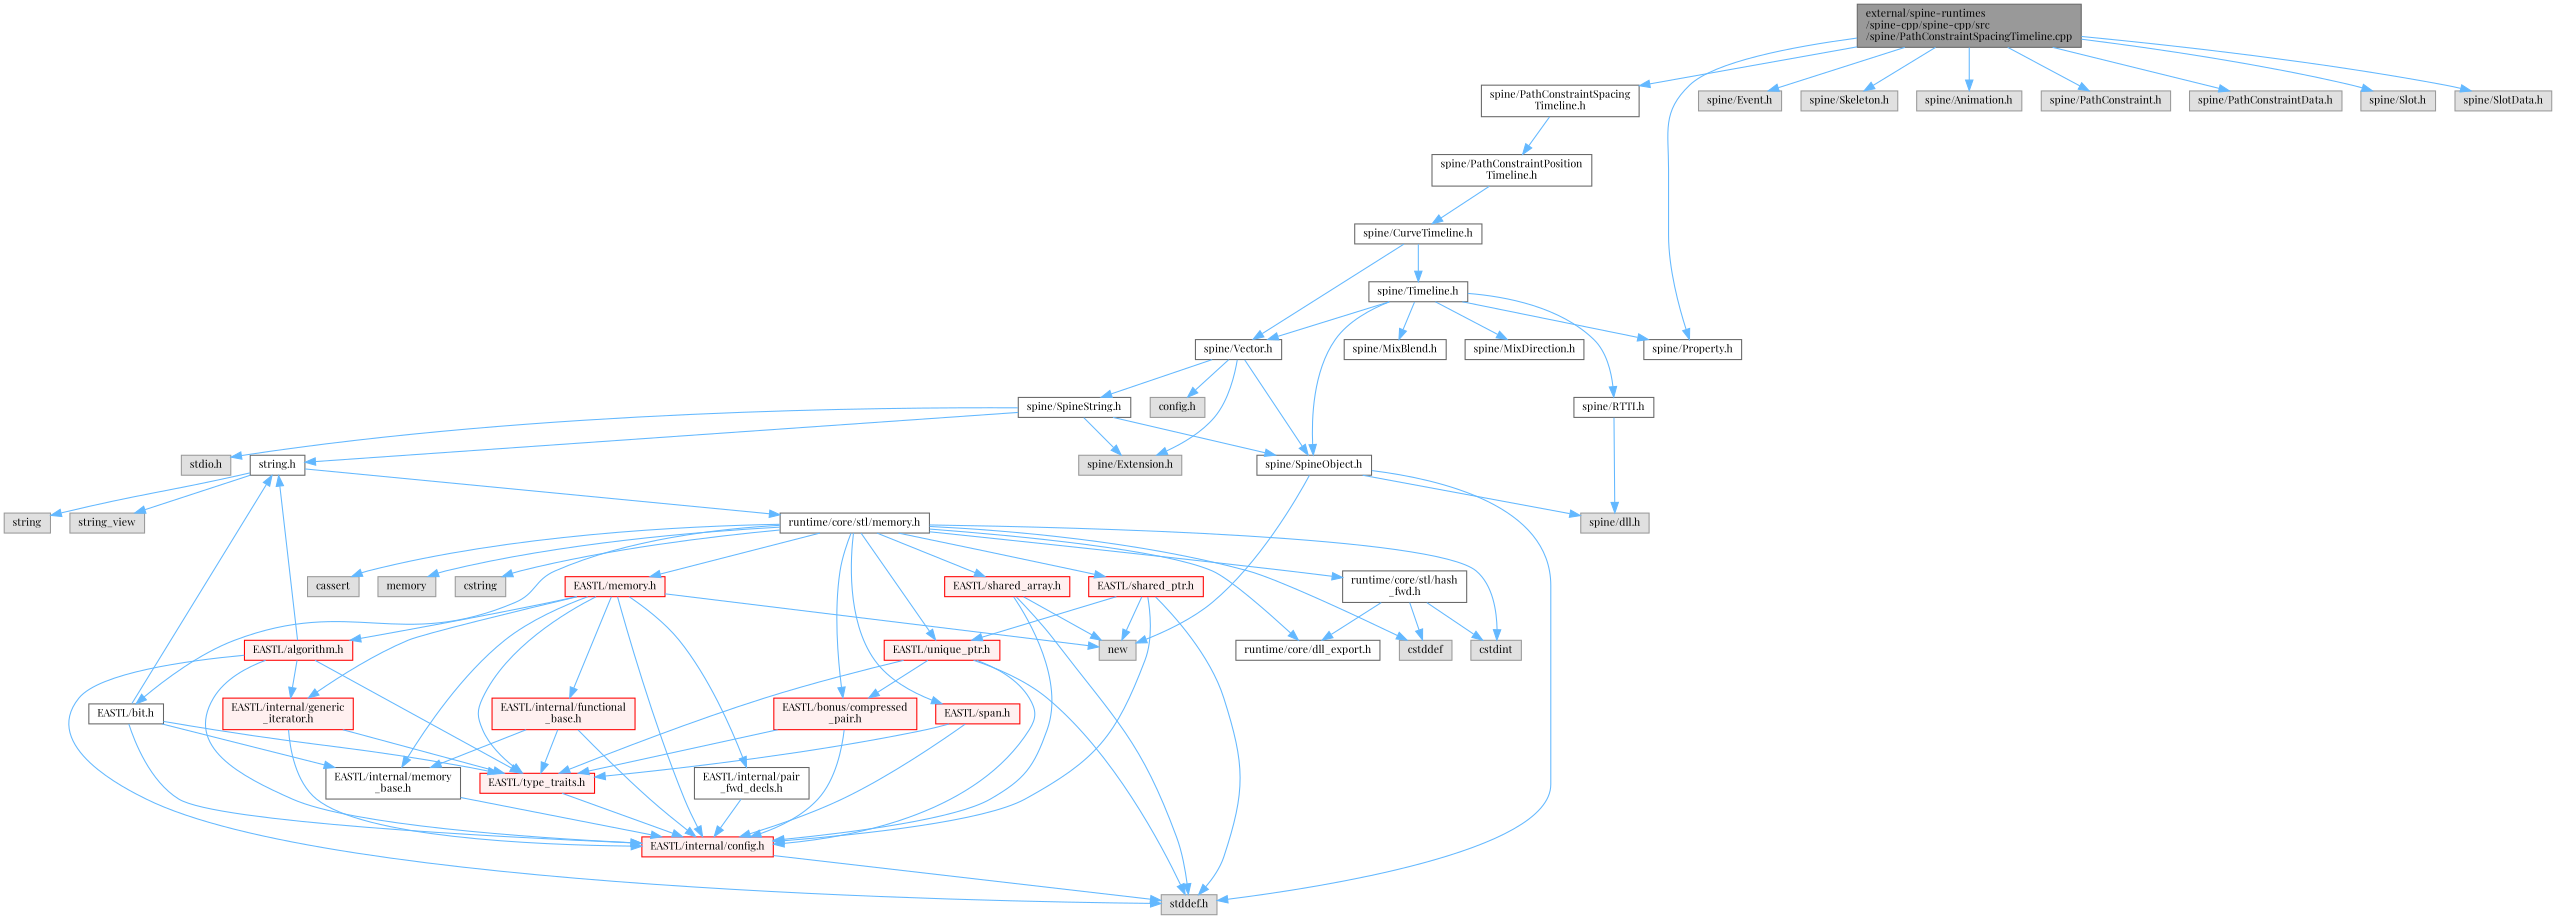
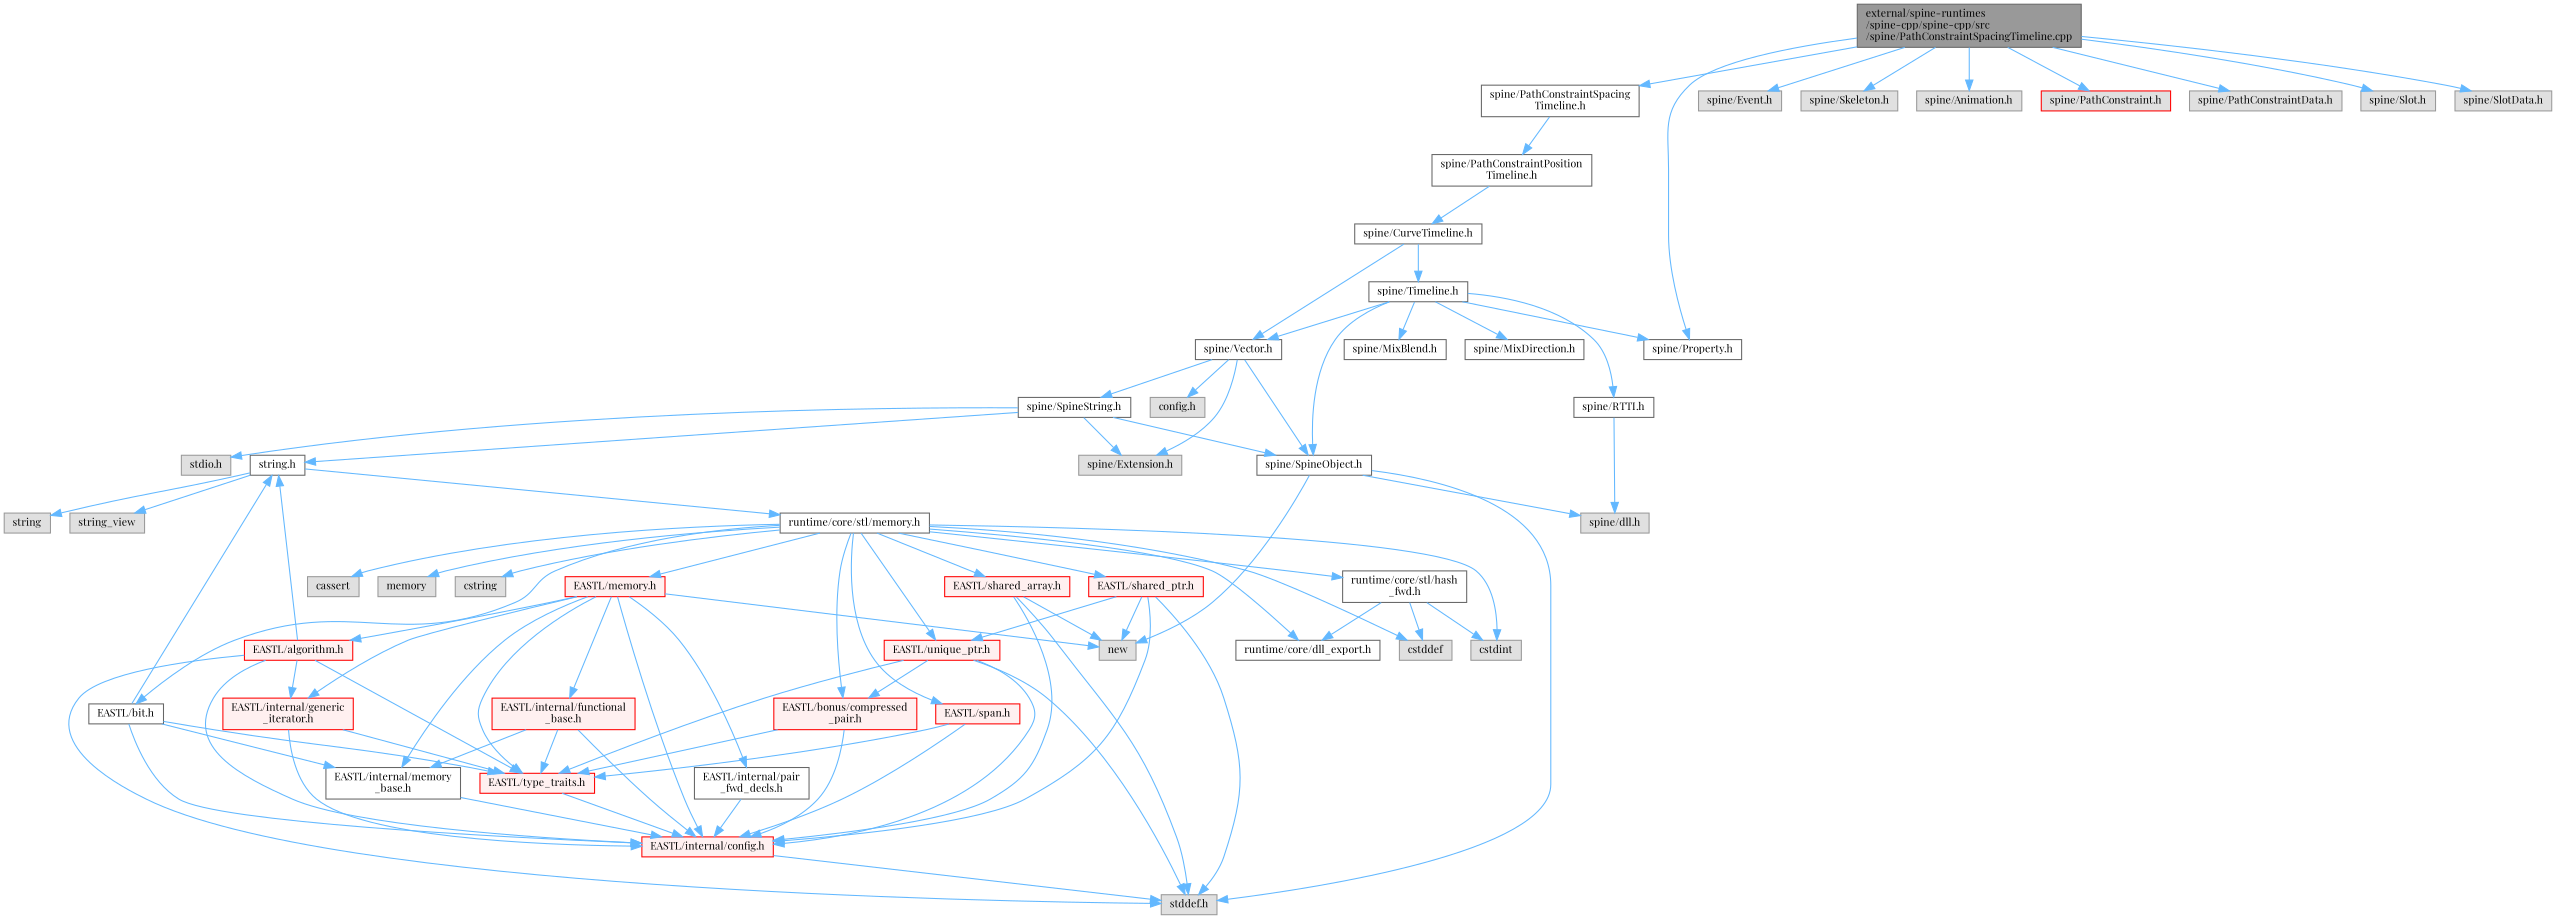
node "spine/PathConstraint.h": color grey60 -> red
